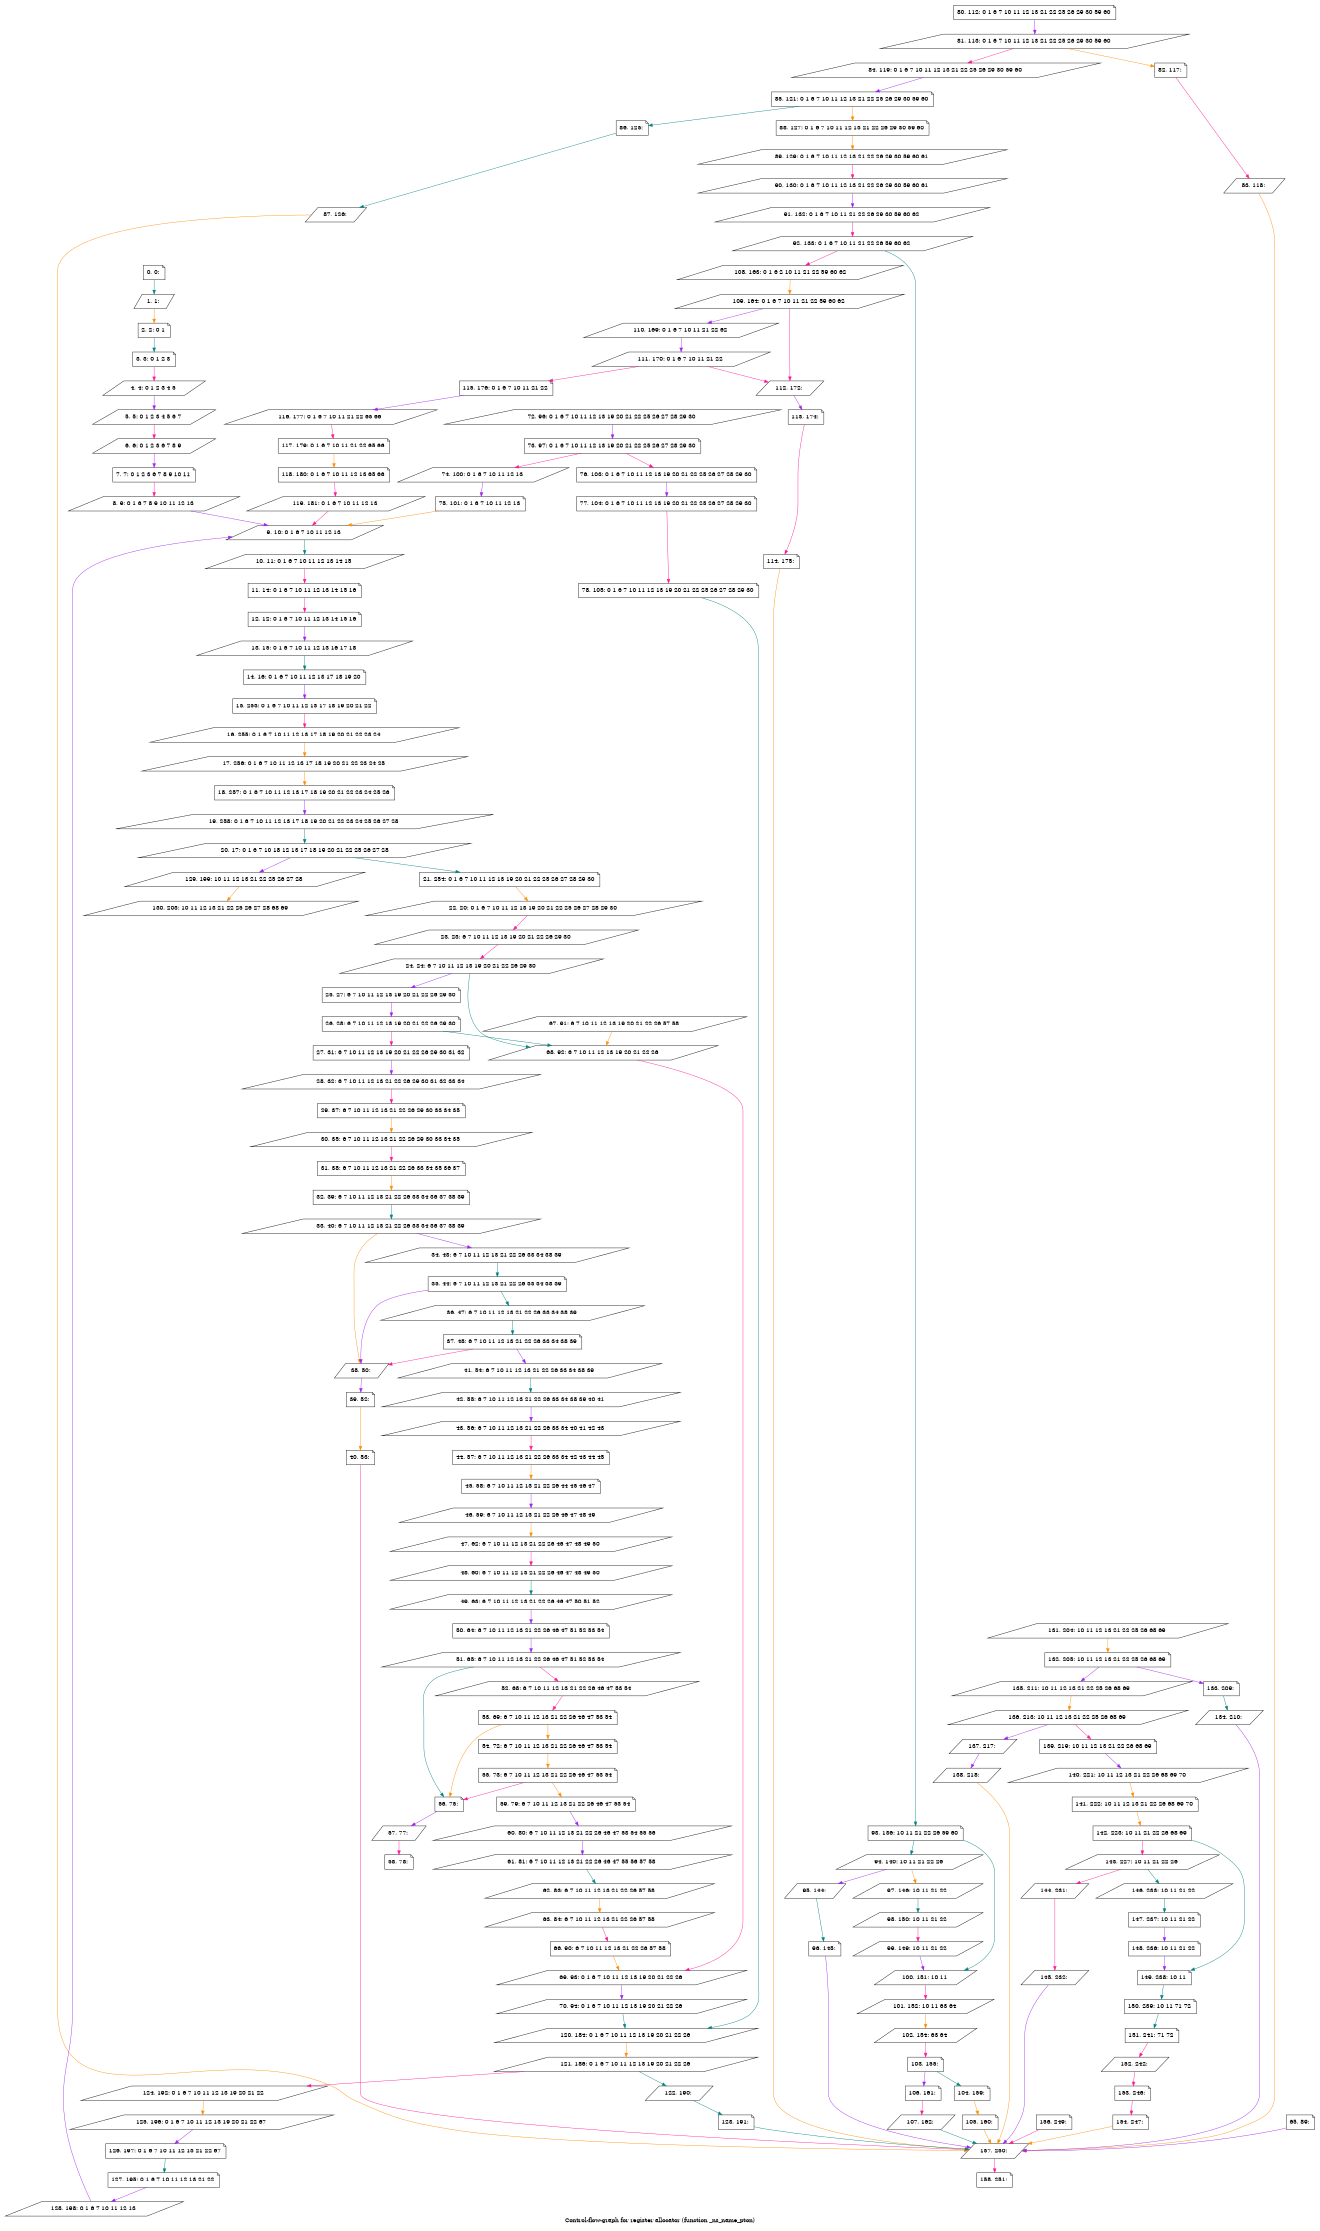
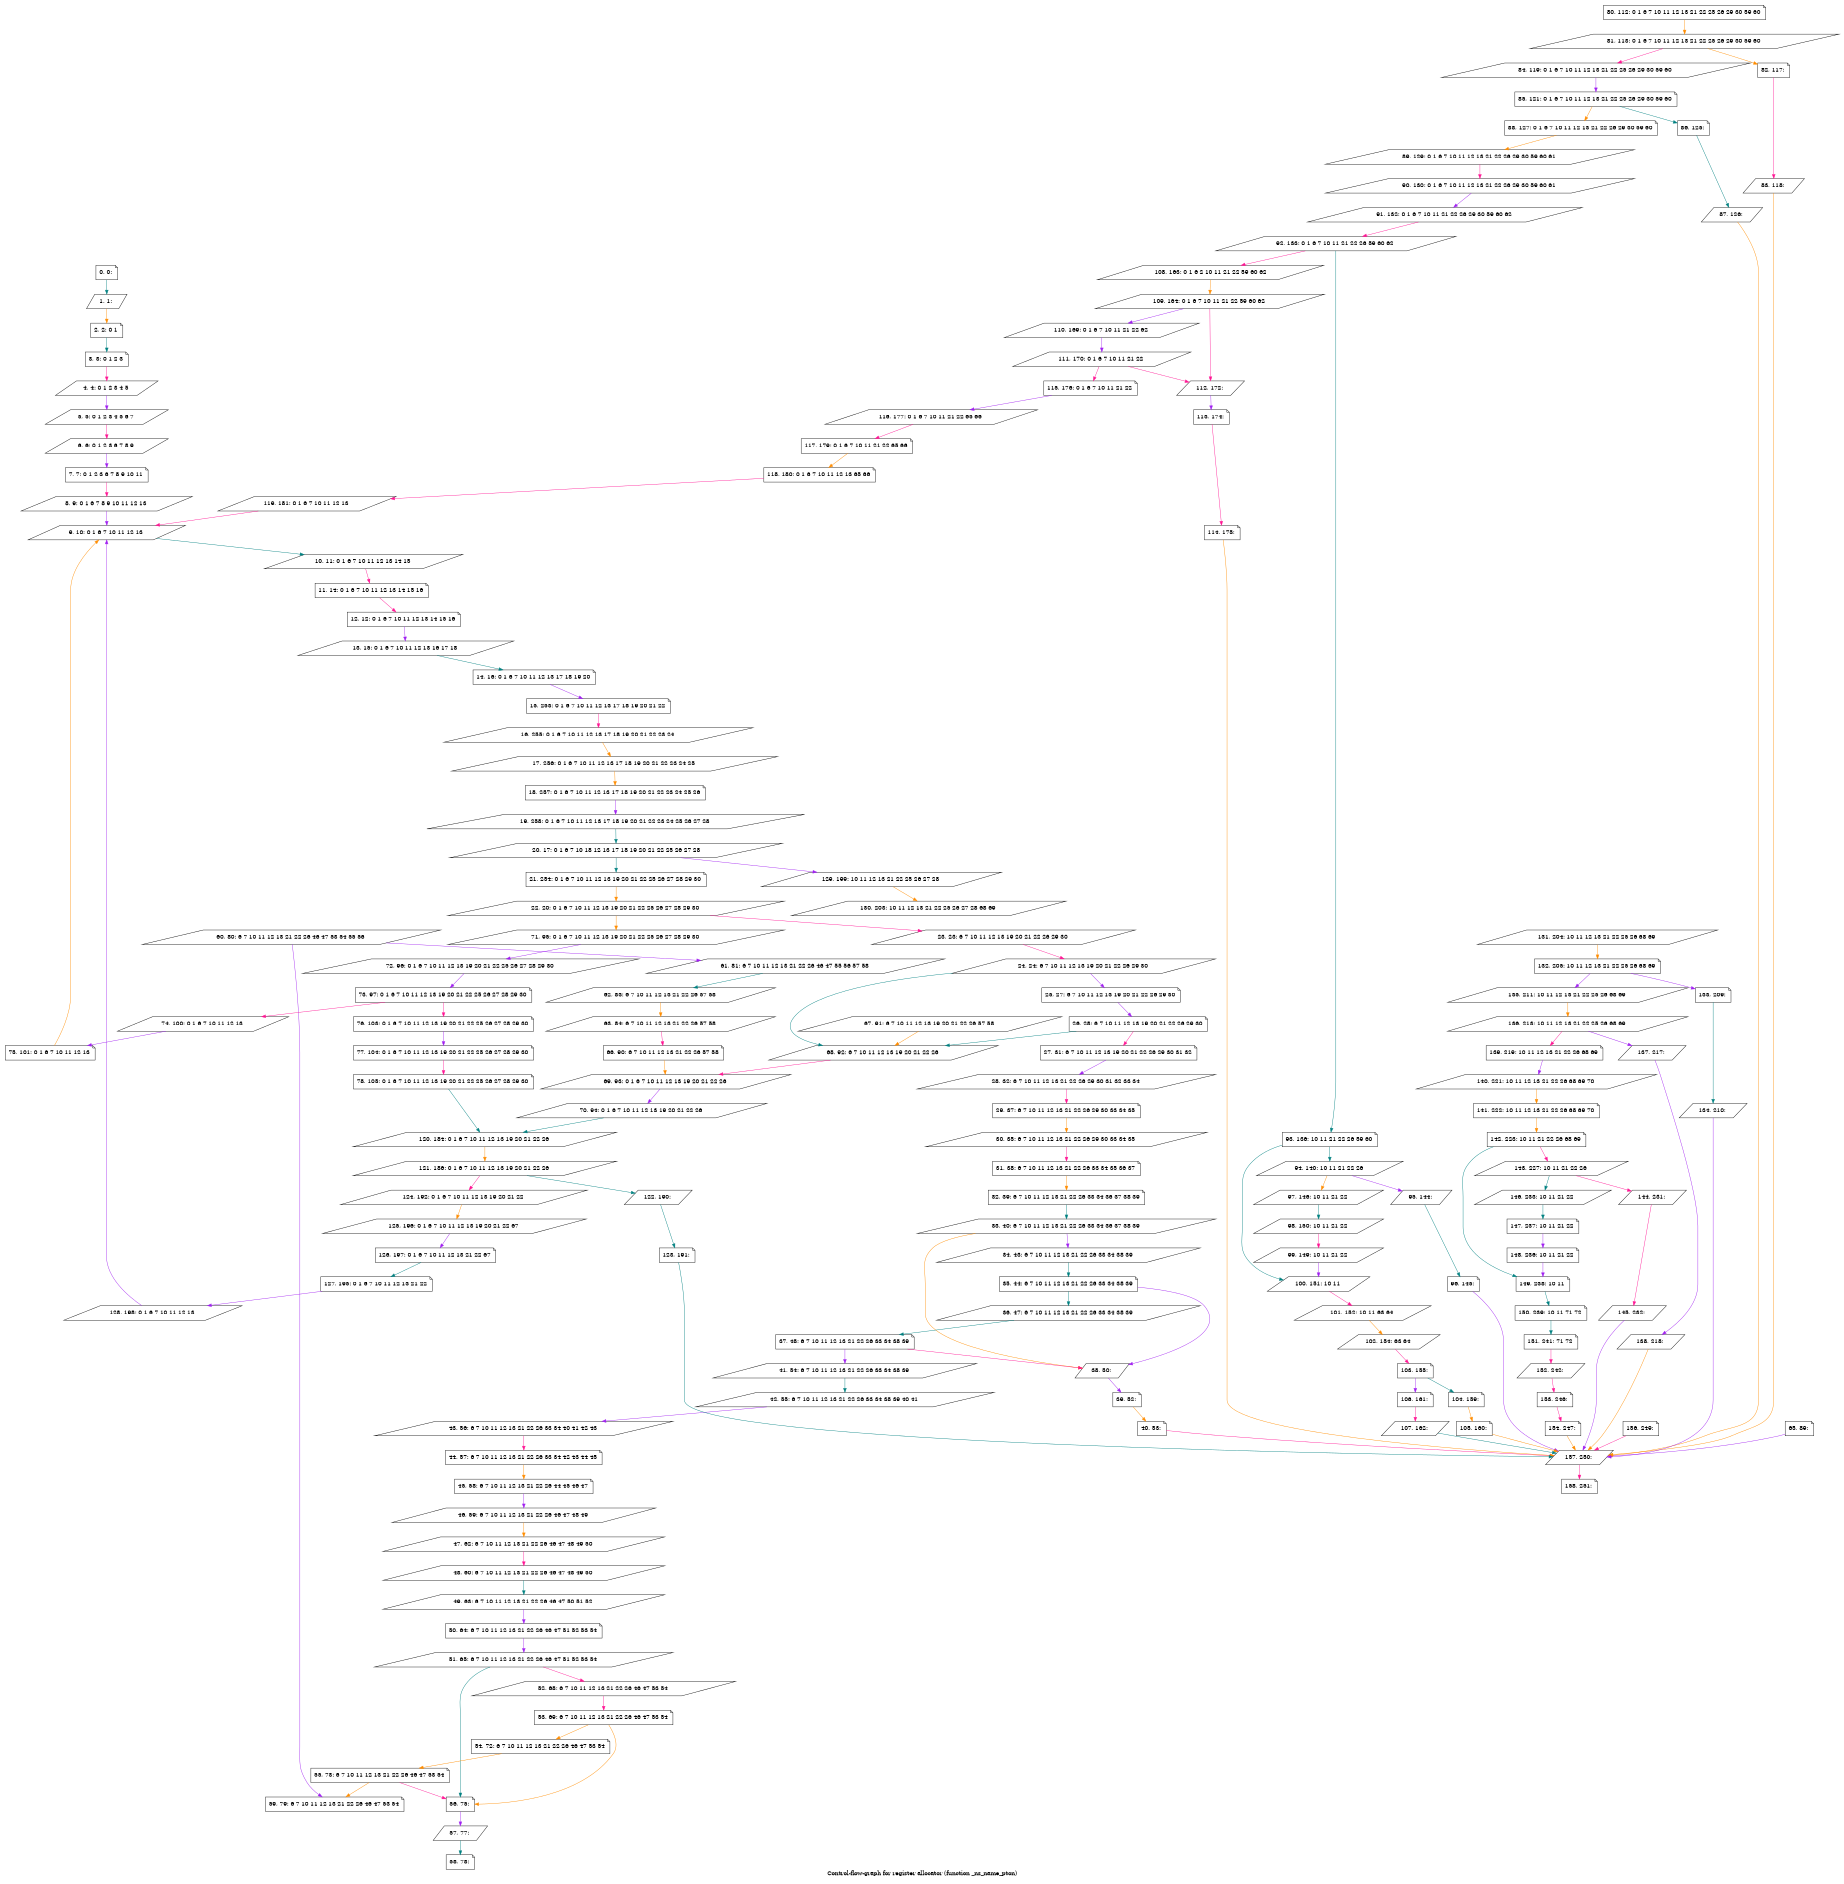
edge "80, 112: 0 1 6 7 10 11 12 13 21 22 25 26 29 30 59 60" -> "81, 113: 0 1 6 7 10 11 12 13 21 22 25 26 29 30 59 60": color purple -> darkorange
node "71, 95: 0 1 6 7 10 11 12 13 19 20 21 22 25 26 27 28 29 30": added
edge "59, 79: 6 7 10 11 12 13 21 22 26 46 47 53 54" -> "60, 80: 6 7 10 11 12 13 21 22 26 46 47 53 54 55 56": reversed
edge "57, 77:" -> "58, 78:": color deeppink -> teal
